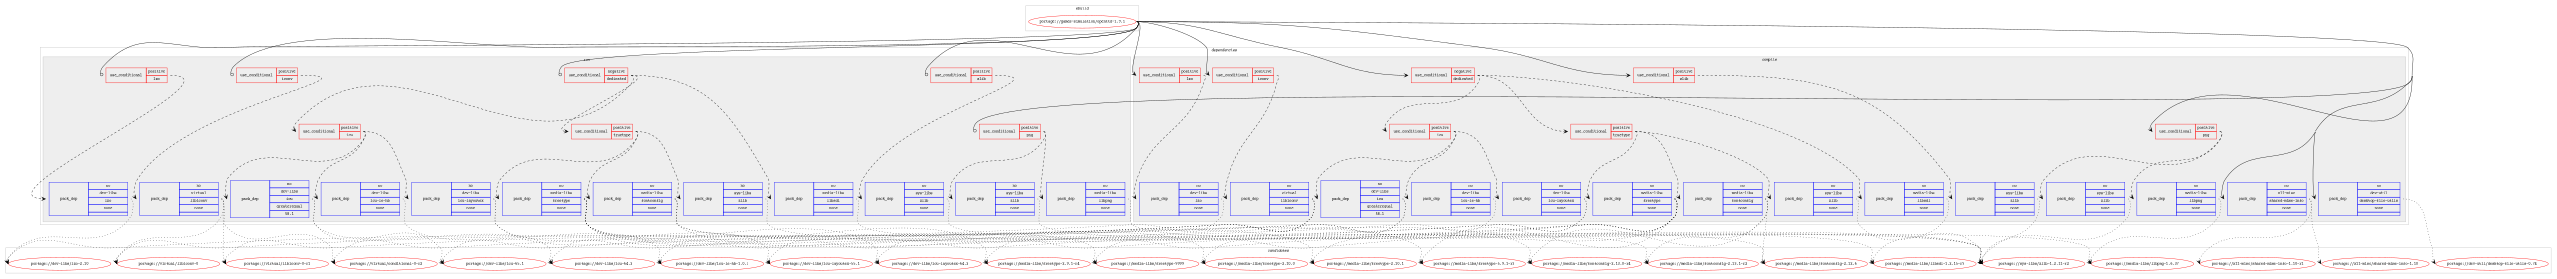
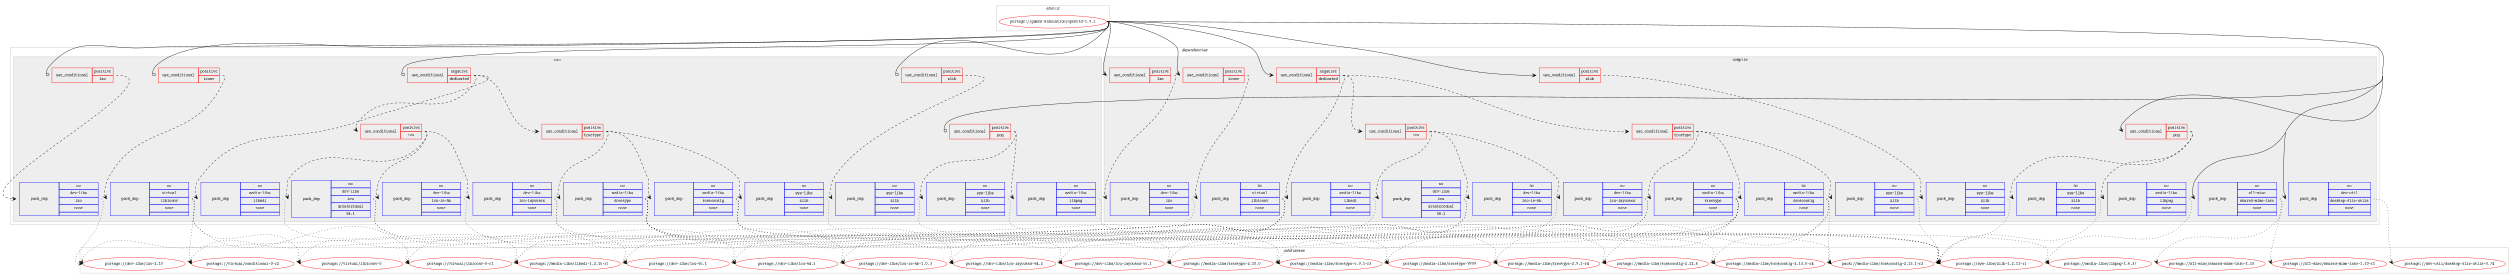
node "portage://media-libs/freetype-2.10.1": removed
node "portage://media-libs/fontconfig-2.13.1-r2": label "portage://media-libs/fontconfig-2.13.1-r2" -> "pack://media-libs/fontconfig-2.13.1-r2"
